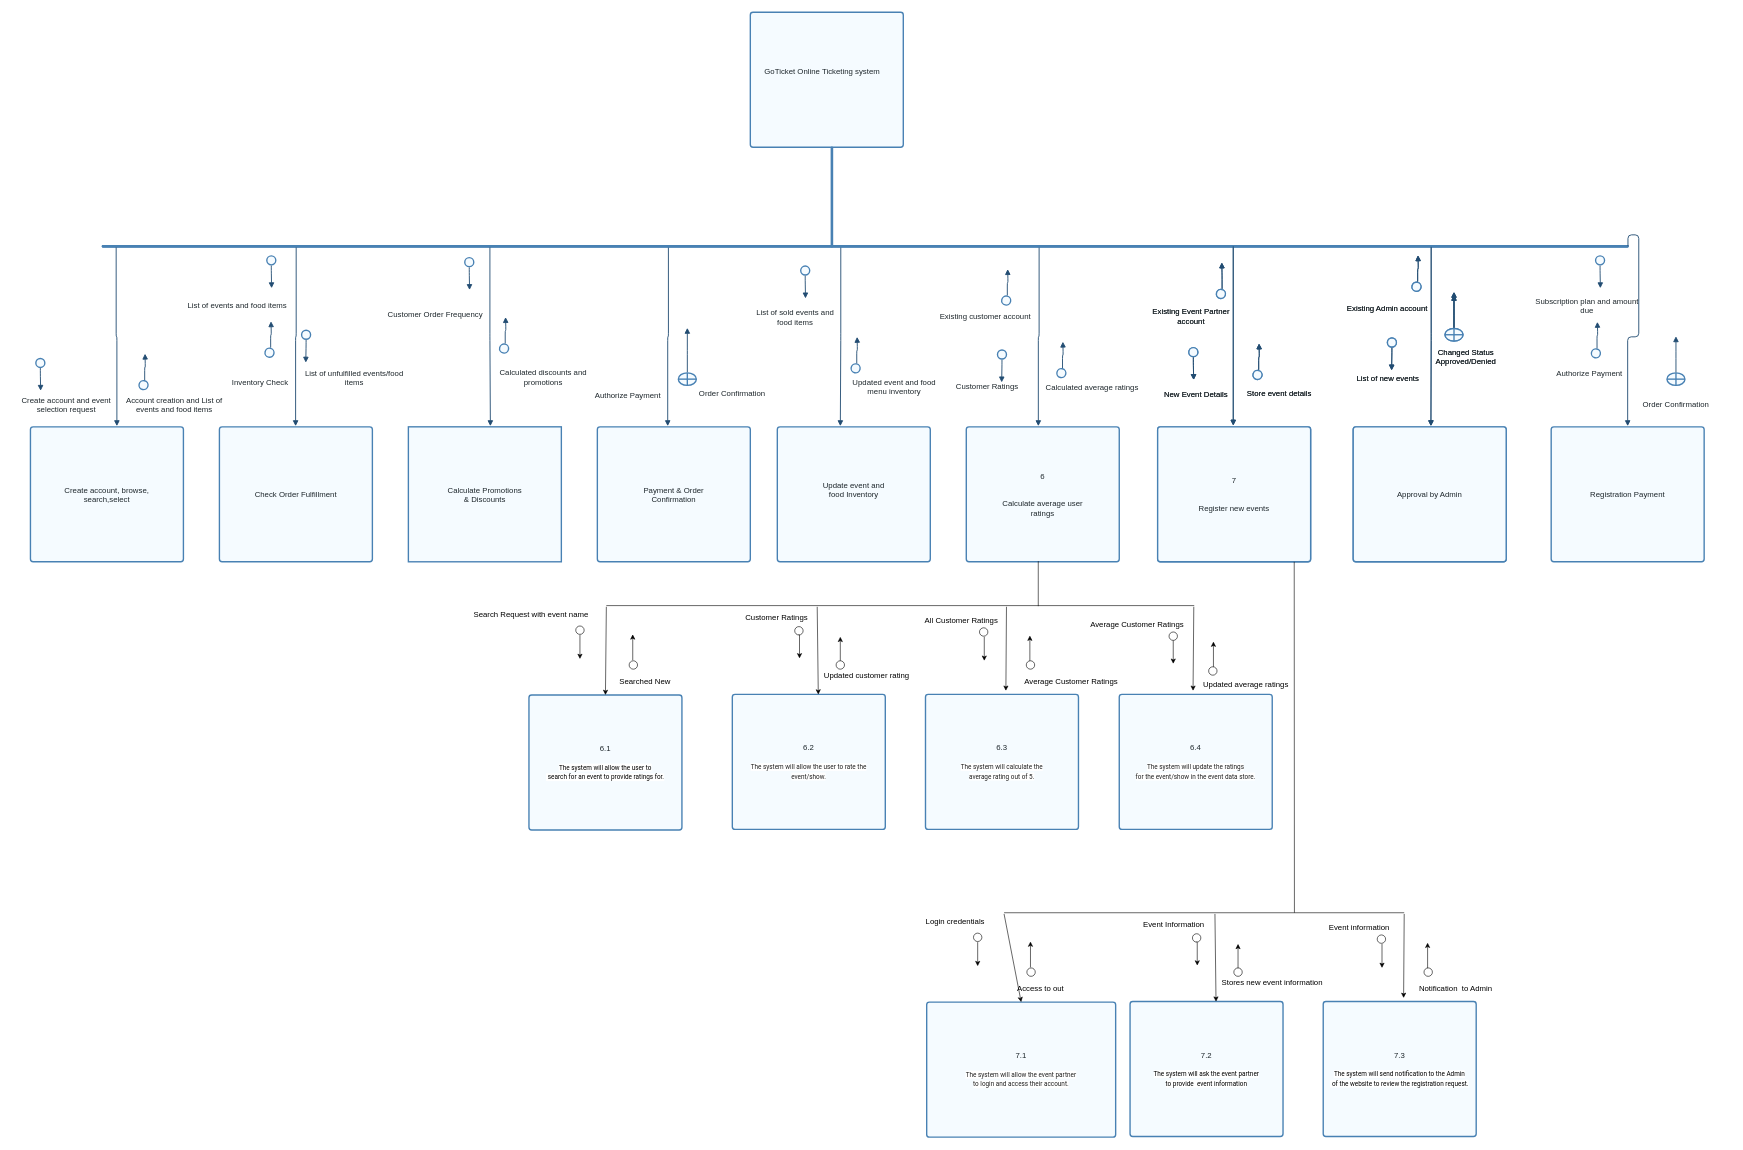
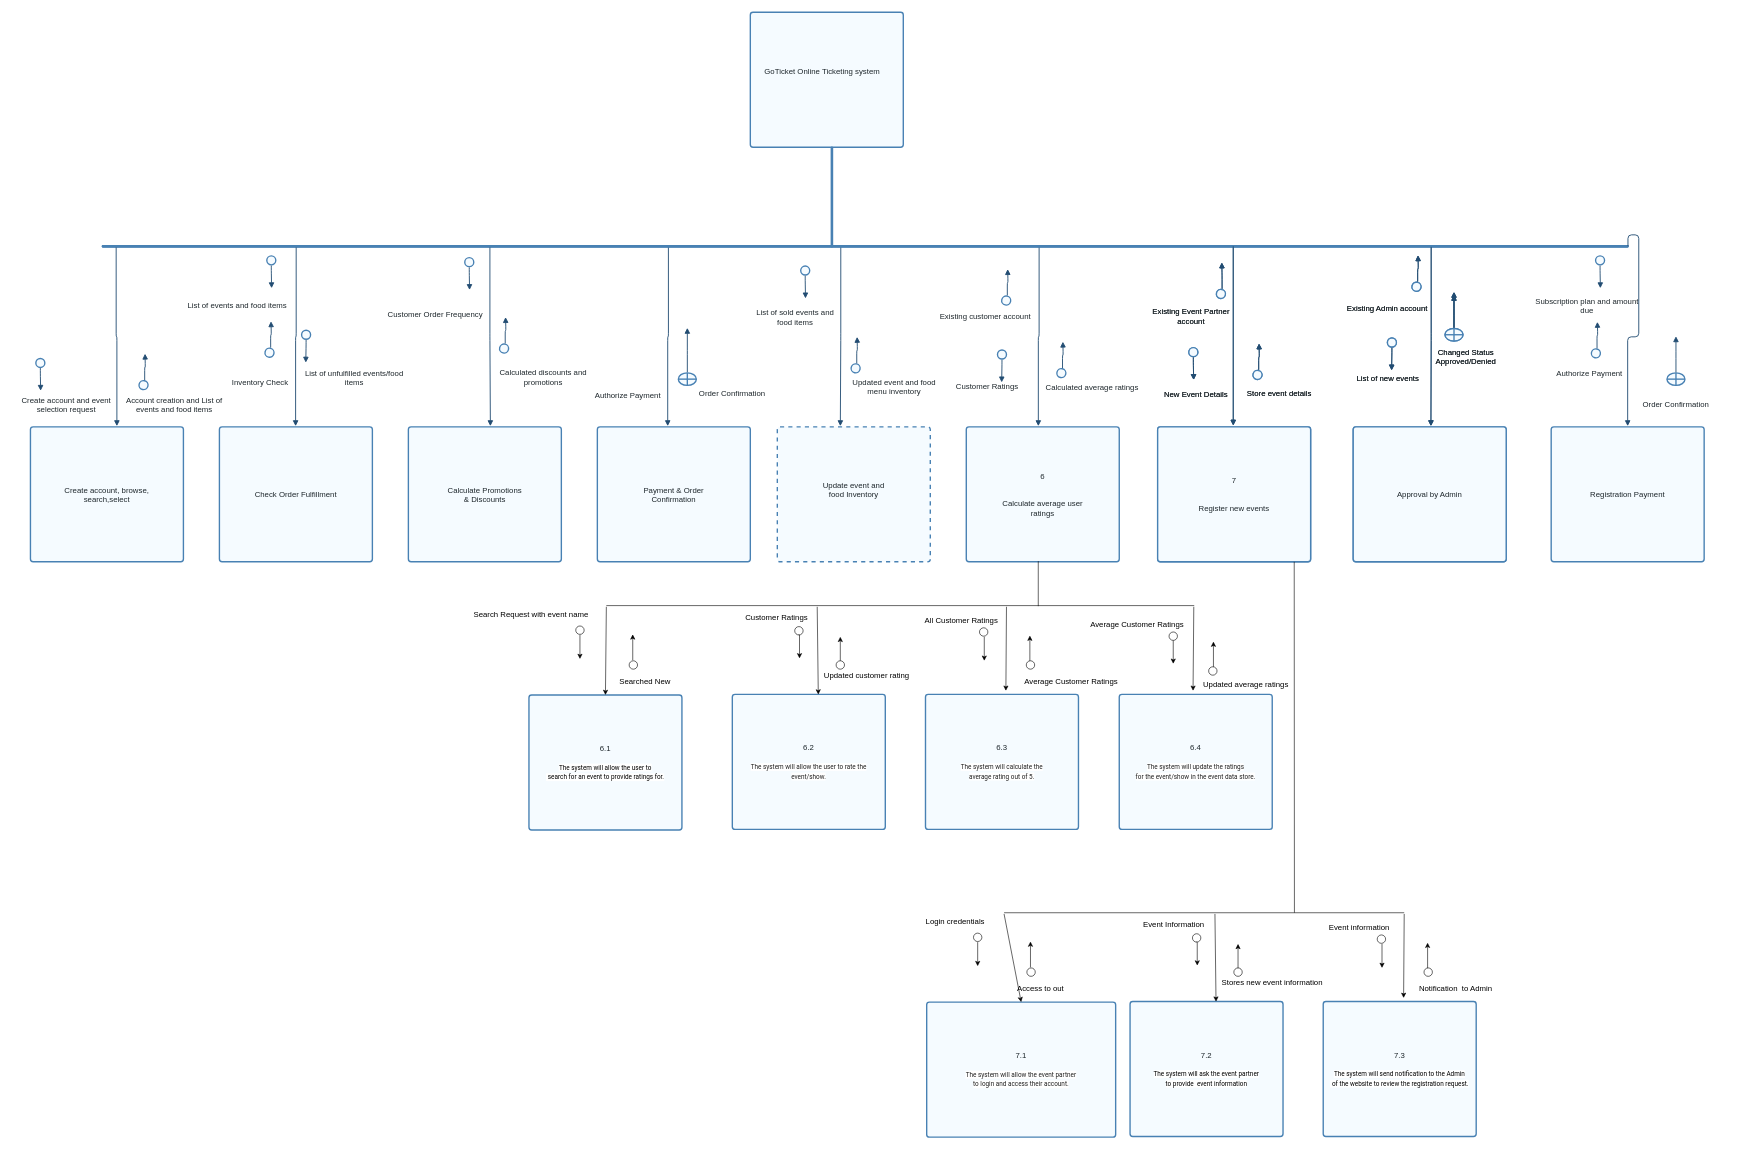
node "Calculate Promotions & Discounts": shape rectangle -> rounded rectangle
node "Update event and food Inventory": style solid -> dashed
